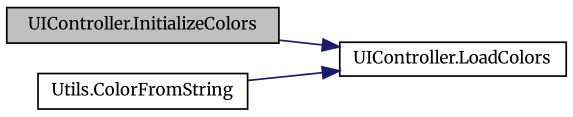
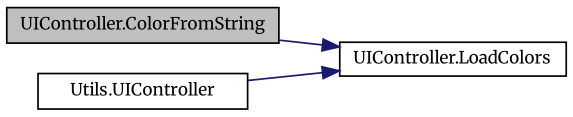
node "UIController.InitializeColors": label "UIController.InitializeColors" -> "UIController.ColorFromString"
node "Utils.ColorFromString": label "Utils.ColorFromString" -> "Utils.UIController"
